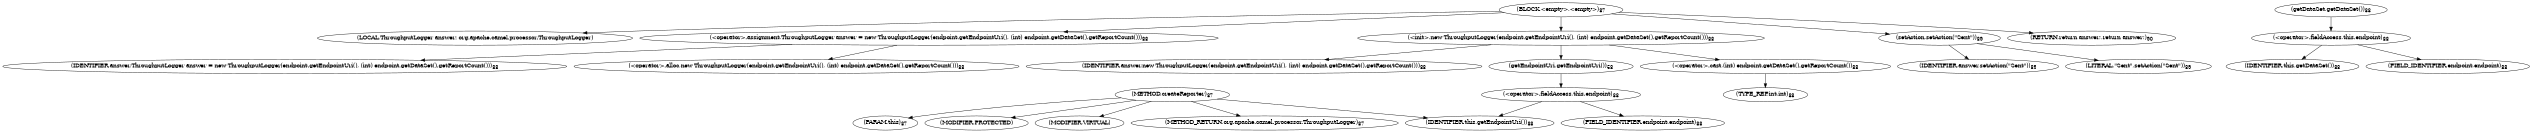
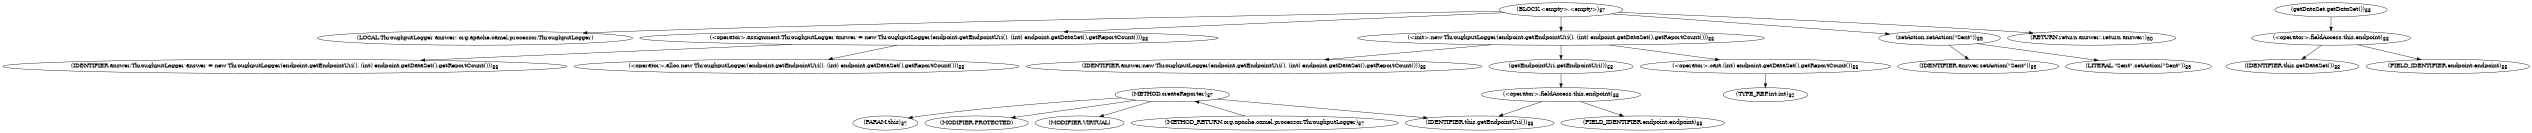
node "(TYPE_REF,int,int)": text "88" -> "82"
edge "(METHOD,createReporter)" -> "(METHOD_RETURN,org.apache.camel.processor.ThroughputLogger)": reversed
